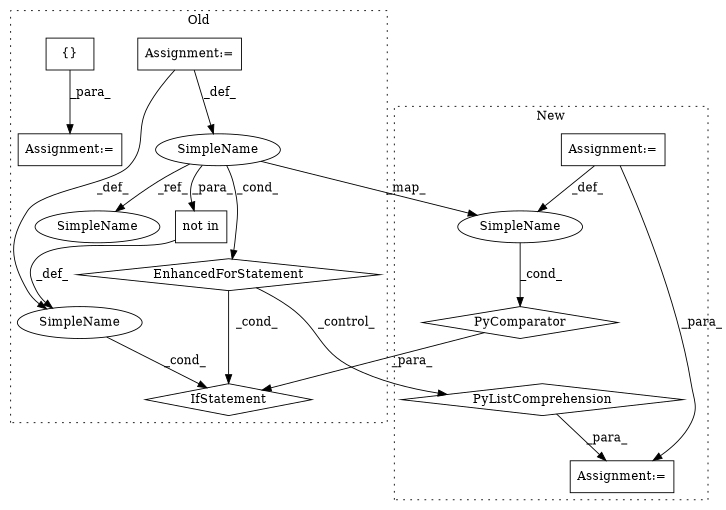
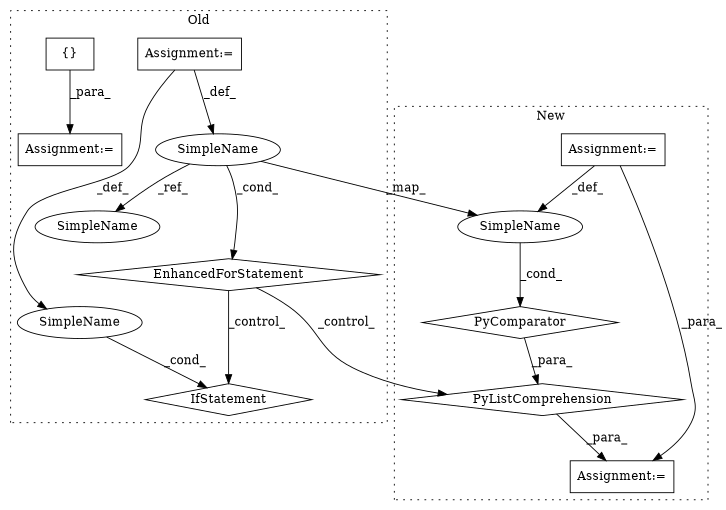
node "not in": removed
edge "EnhancedForStatement" -> "IfStatement": label "_cond_" -> "_control_"
edge "PyComparator" -> "IfStatement": now "PyComparator" -> "PyListComprehension"
